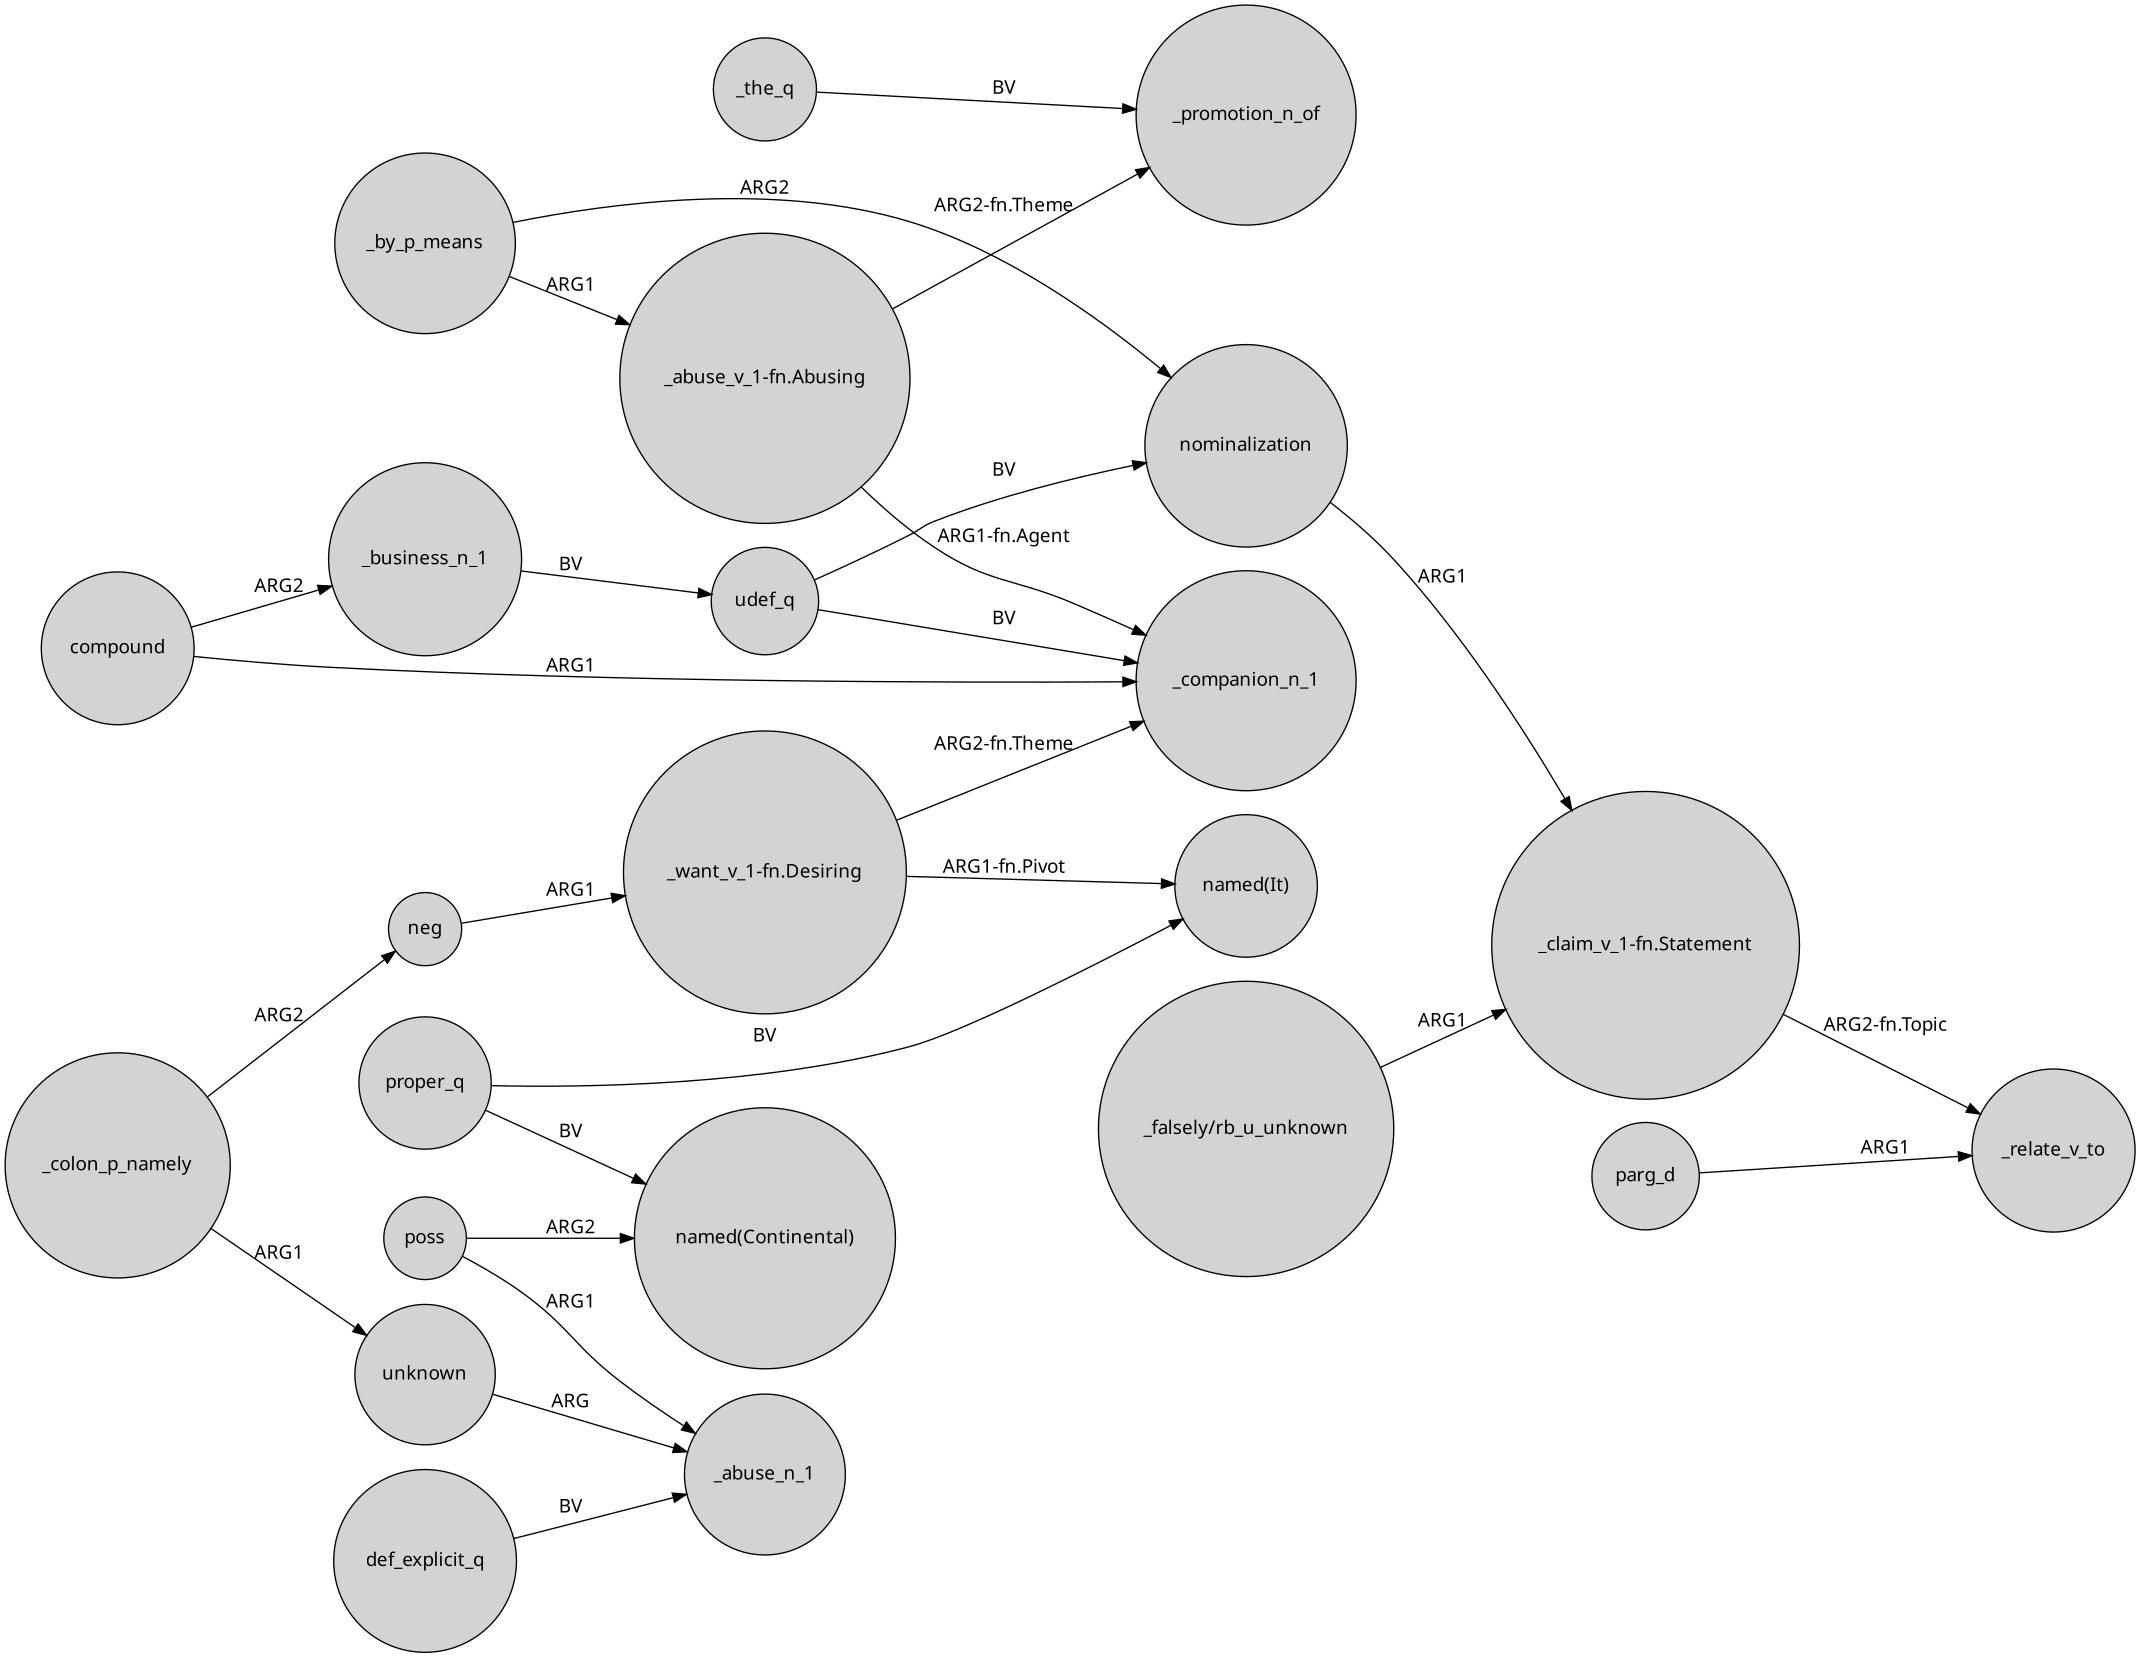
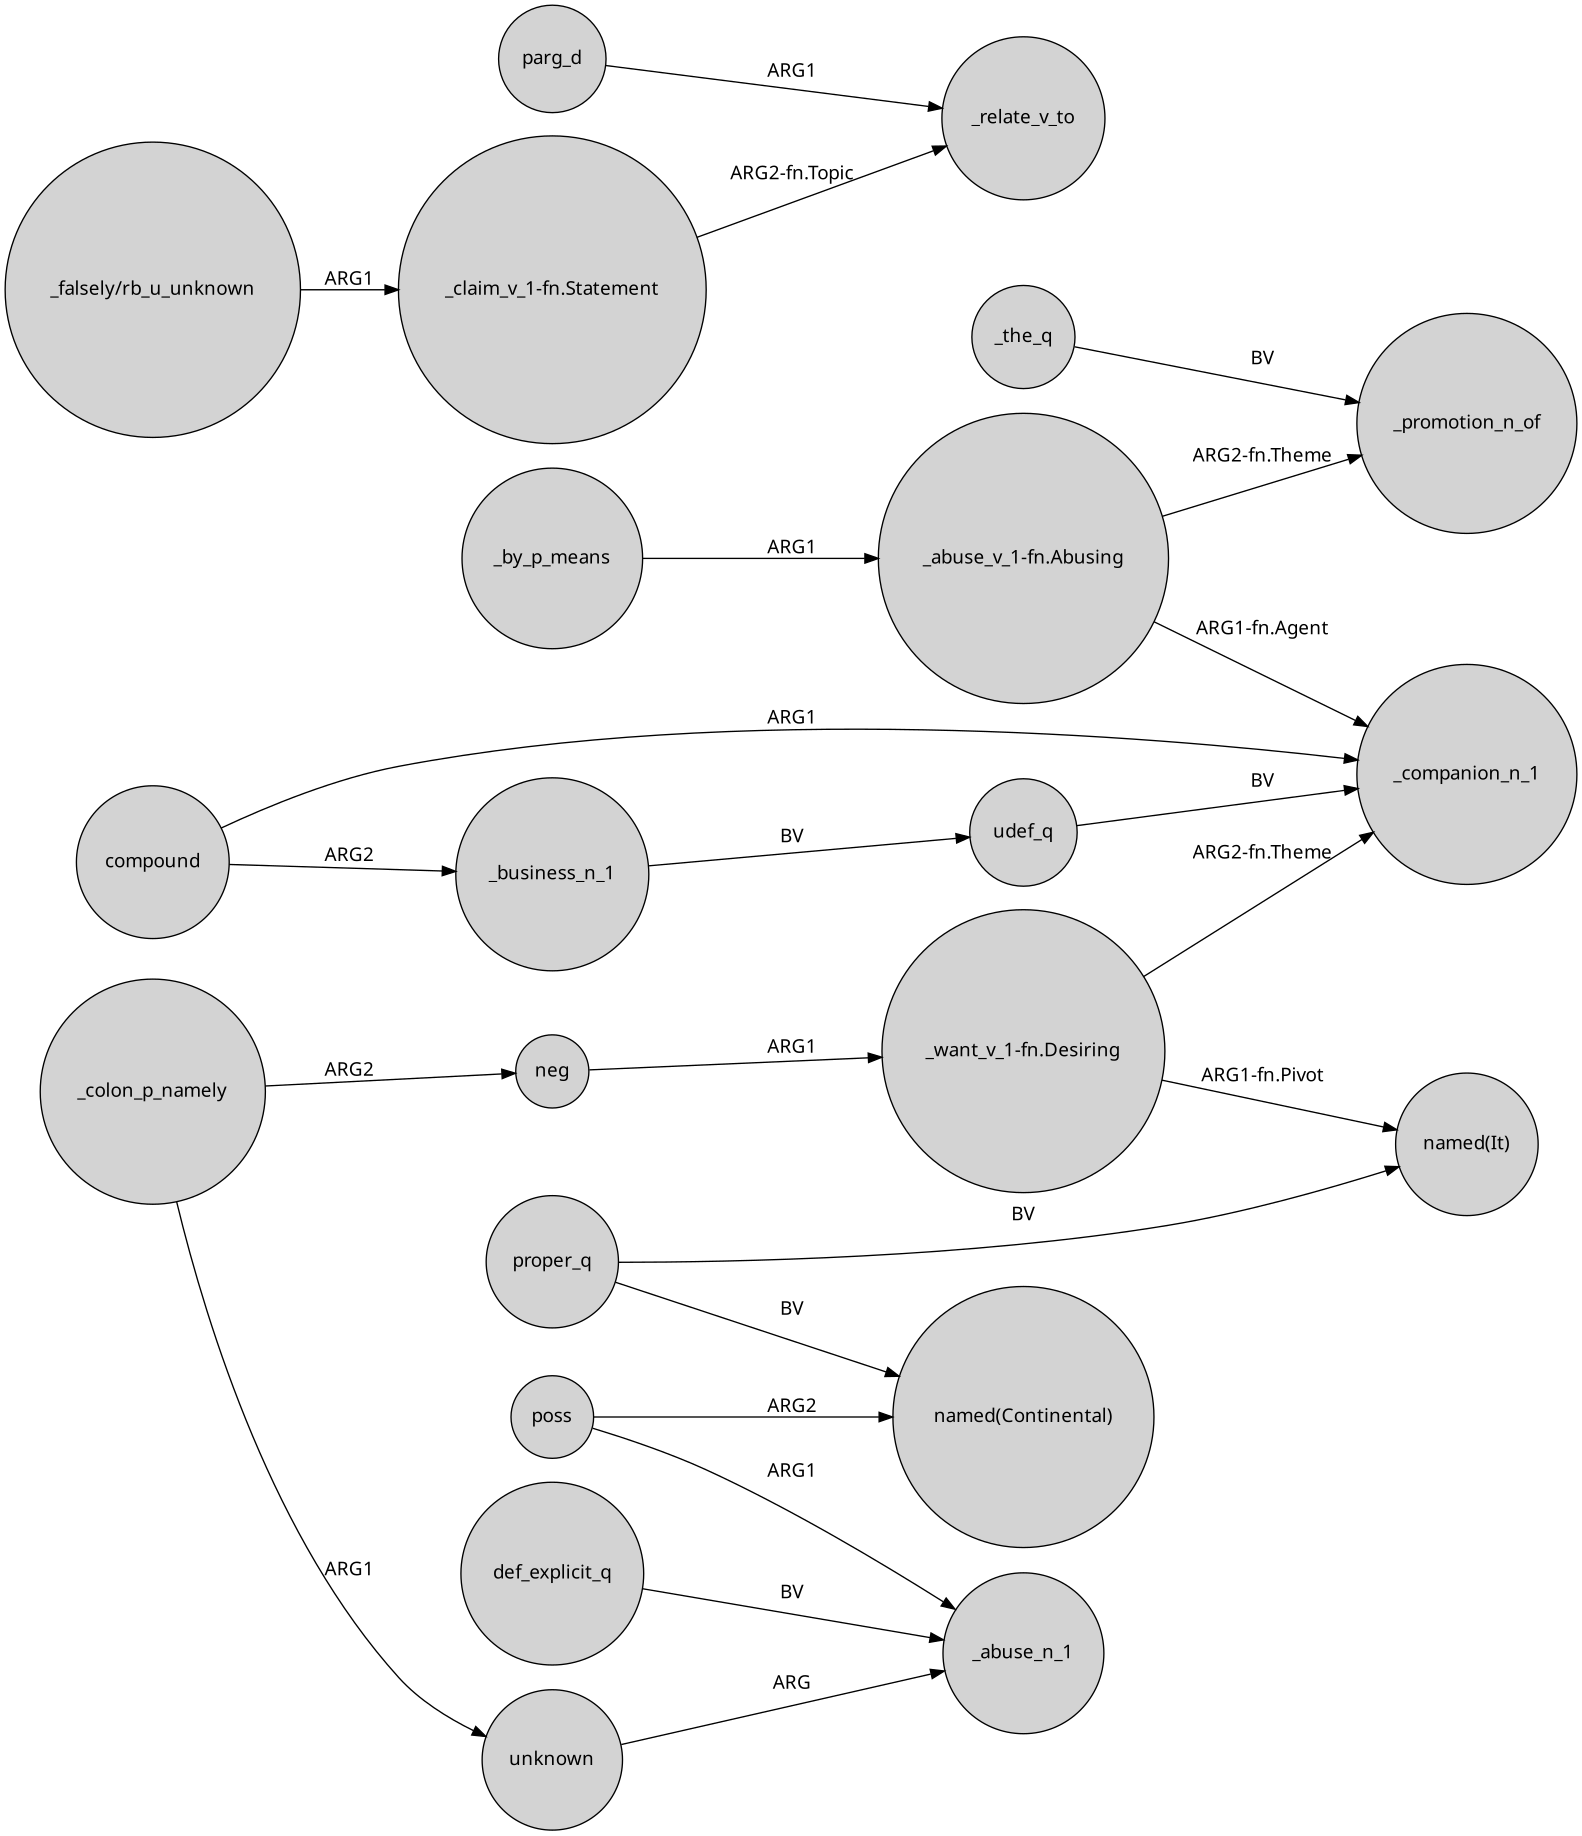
node "nominalization": removed
